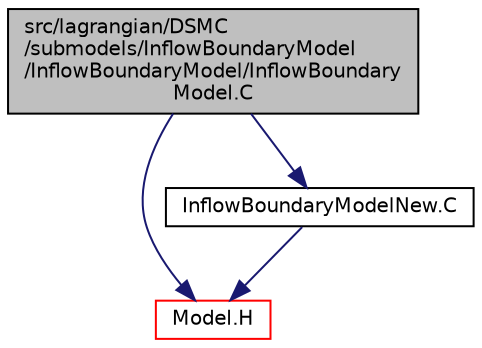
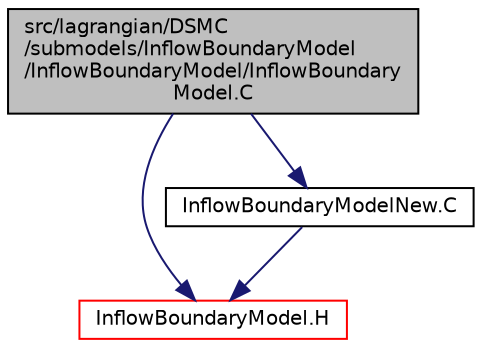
node "Model.H": label "Model.H" -> "InflowBoundaryModel.H"
